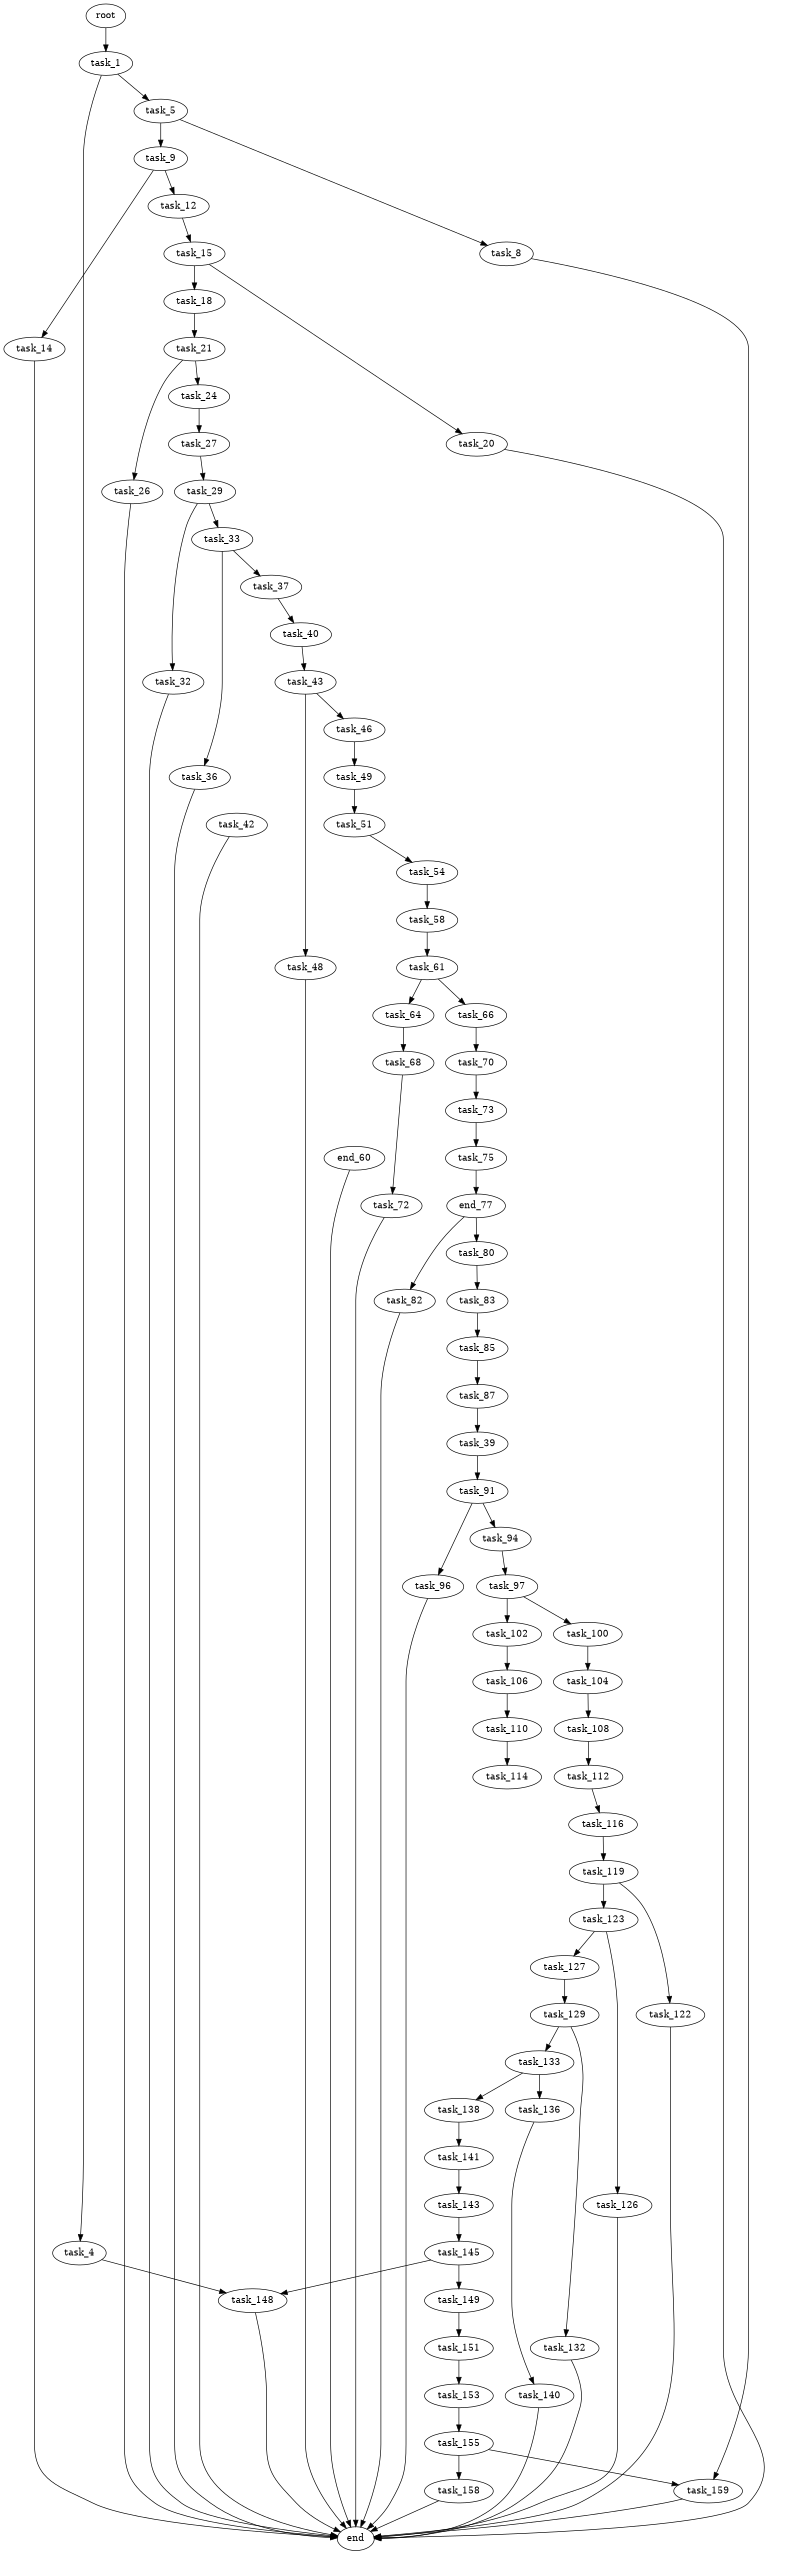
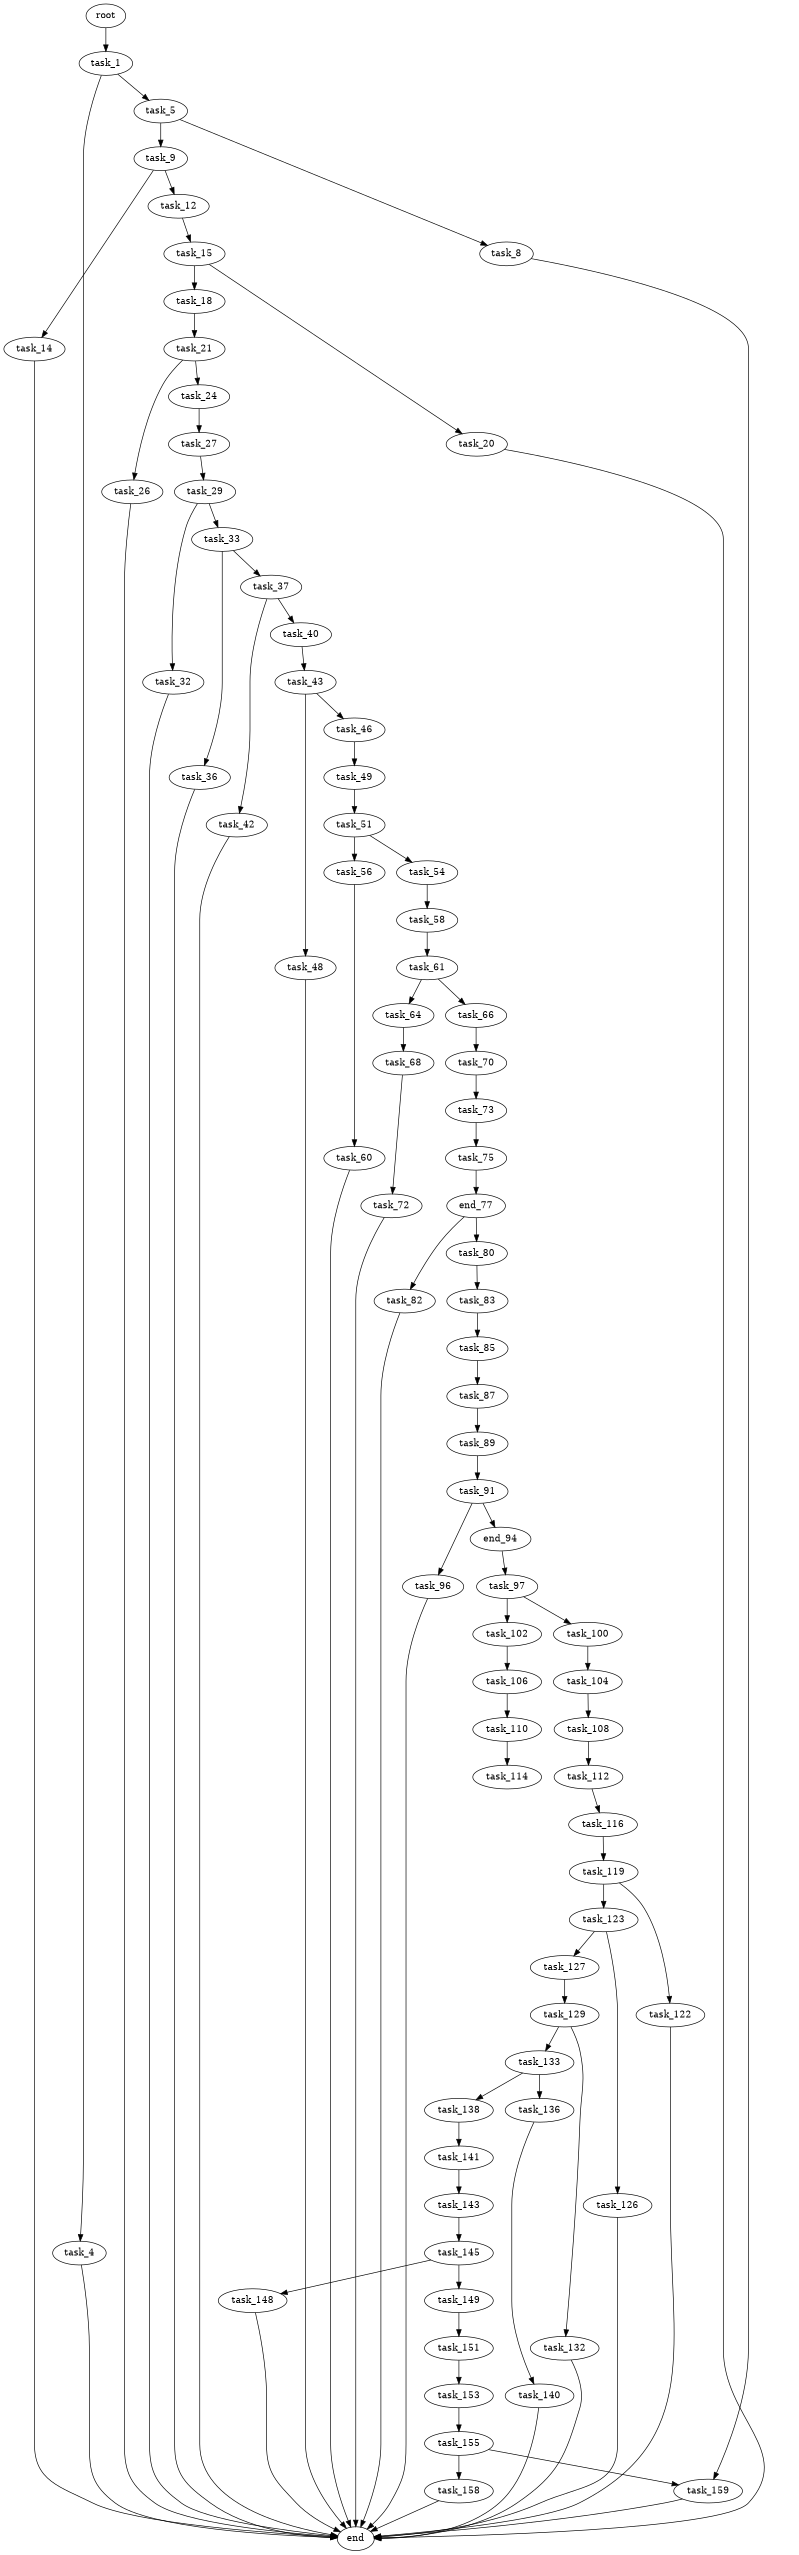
edge "task_37" -> "task_42": added
node "task_56": added
node "end_60": label "end_60" -> "task_60"
node "task_39": label "task_39" -> "task_89"
node "task_94": label "task_94" -> "end_94"
edge "task_4" -> "task_148": now "task_4" -> "end"
